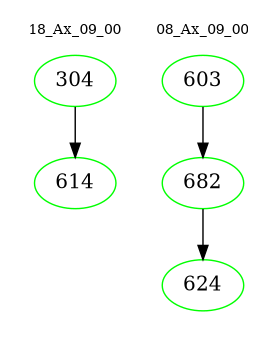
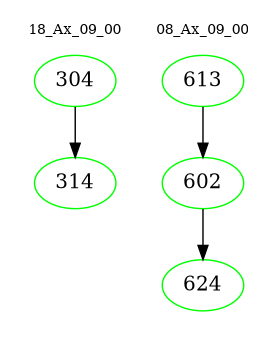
node "603": label "603" -> "613"
node "614": label "614" -> "314"
node "682": label "682" -> "602"
